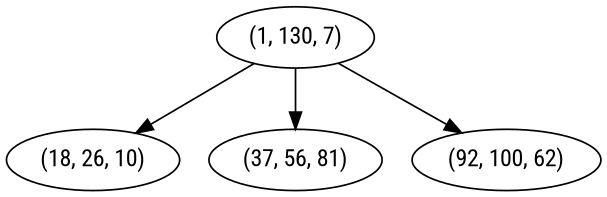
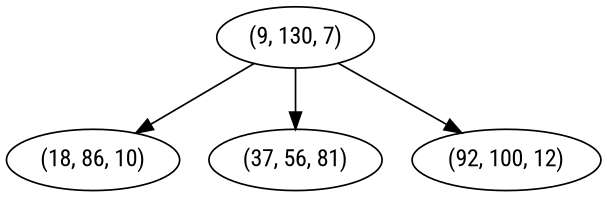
node "(1, 130, 7)": label "(1, 130, 7)" -> "(9, 130, 7)"
node "(18, 26, 10)": label "(18, 26, 10)" -> "(18, 86, 10)"
node "(92, 100, 62)": label "(92, 100, 62)" -> "(92, 100, 12)"
